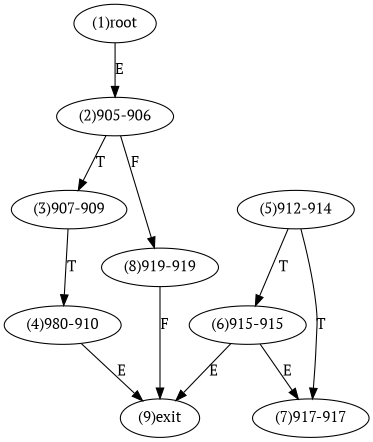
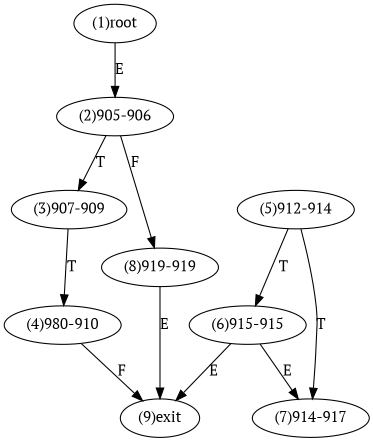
edge "(8)919-919" -> "(9)exit": label "F" -> "E"
edge "(4)980-910" -> "(9)exit": label "E" -> "F"
node "(7)917-917": label "(7)917-917" -> "(7)914-917"
